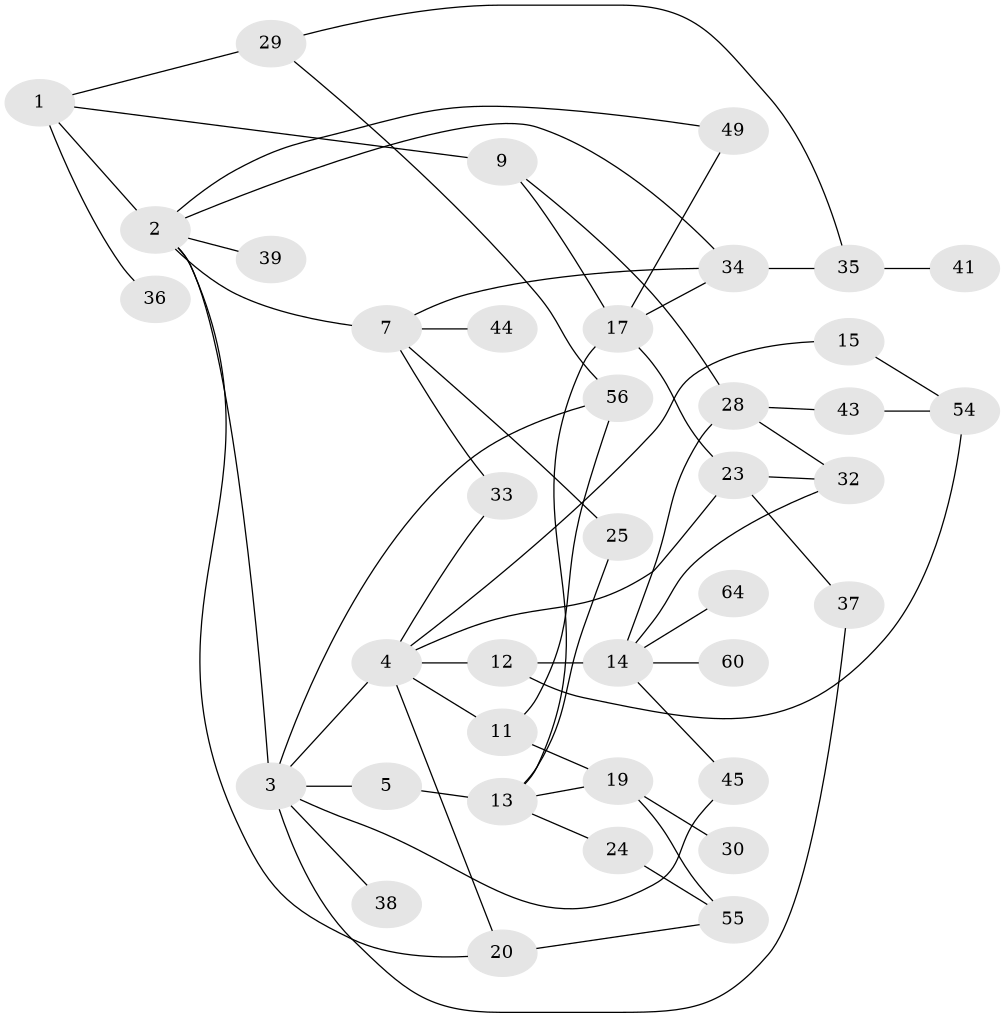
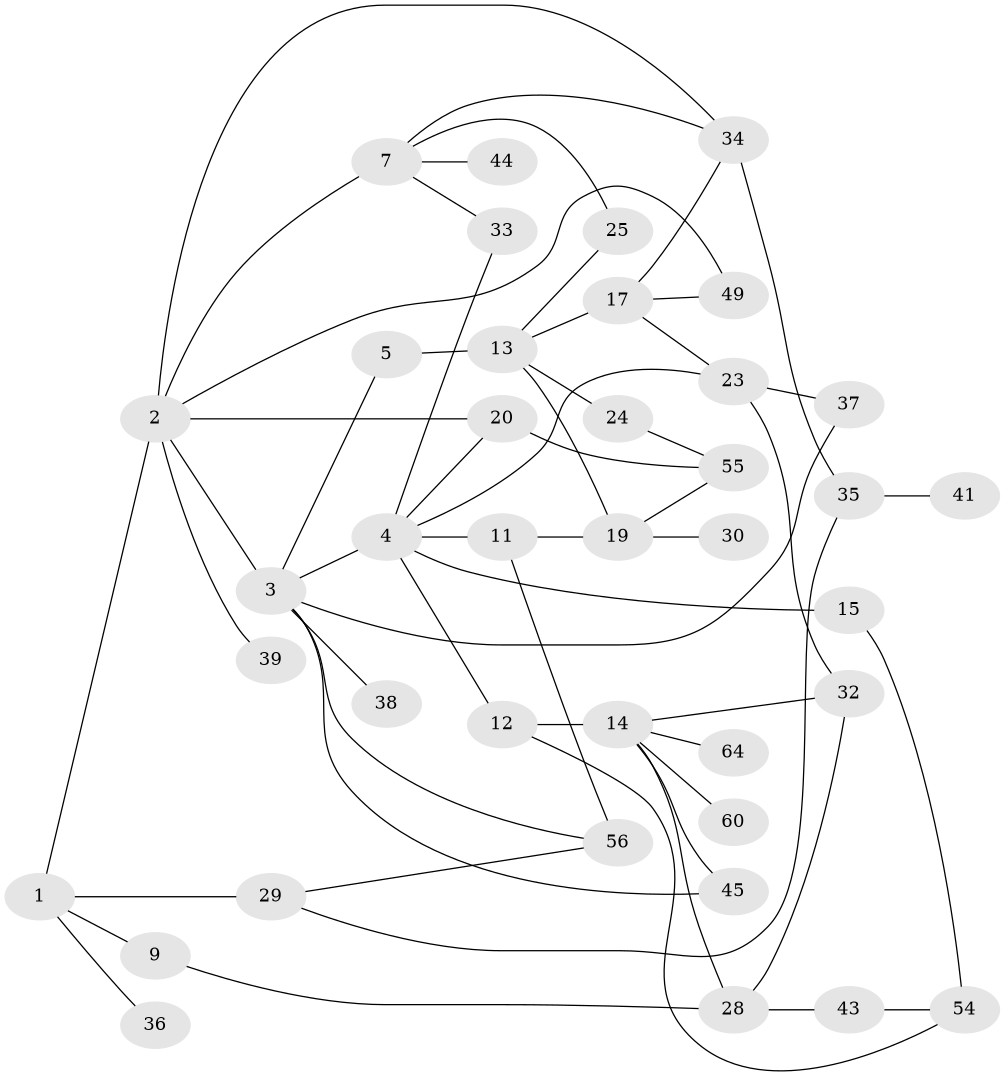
edge "9" -- "17": removed
